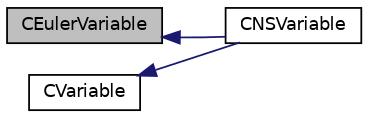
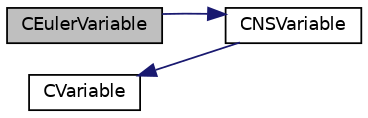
edge "CNSVariable" -> "CEulerVariable": reversed
